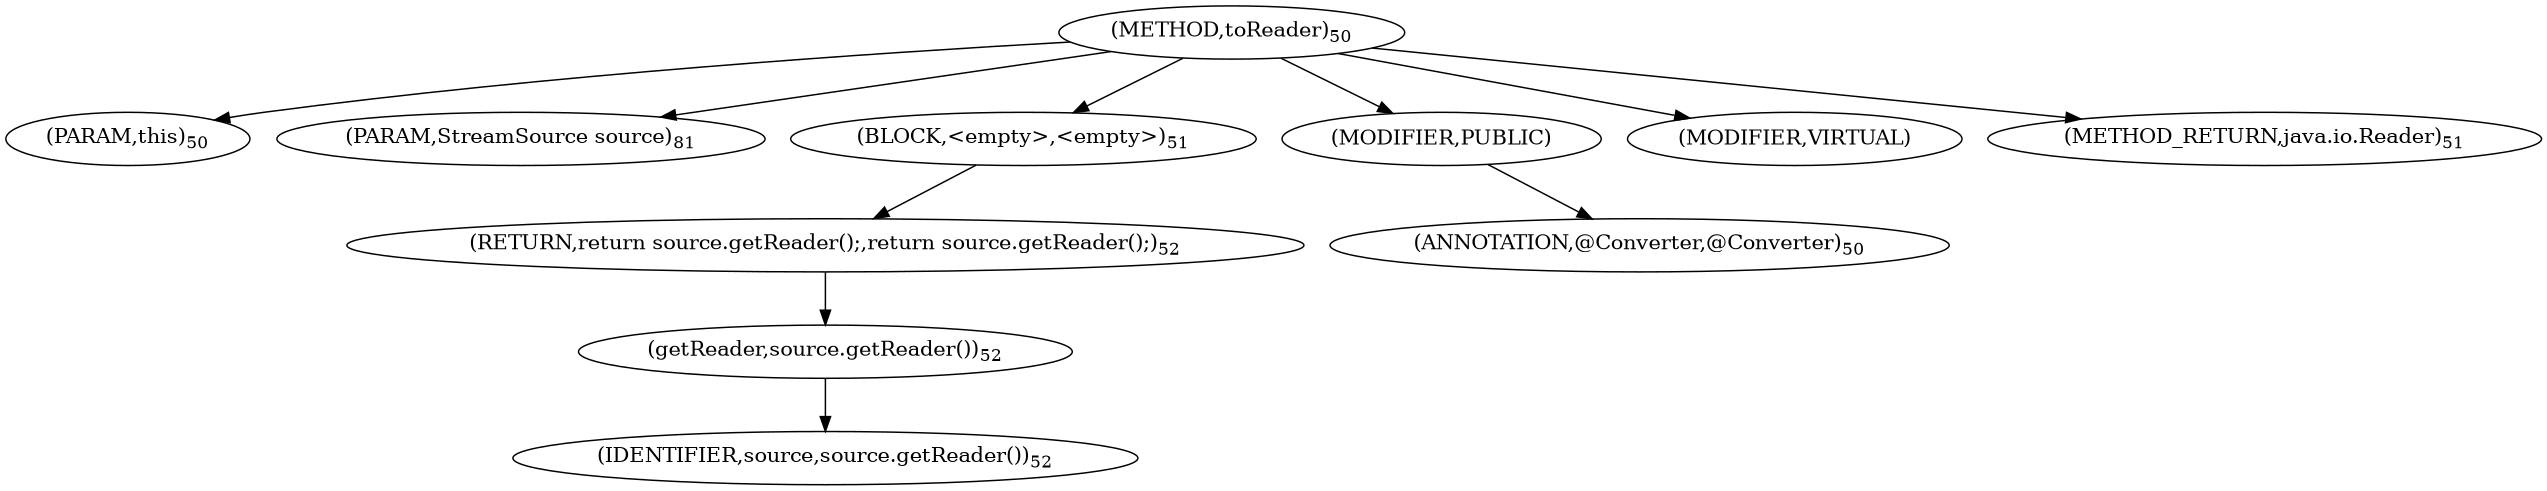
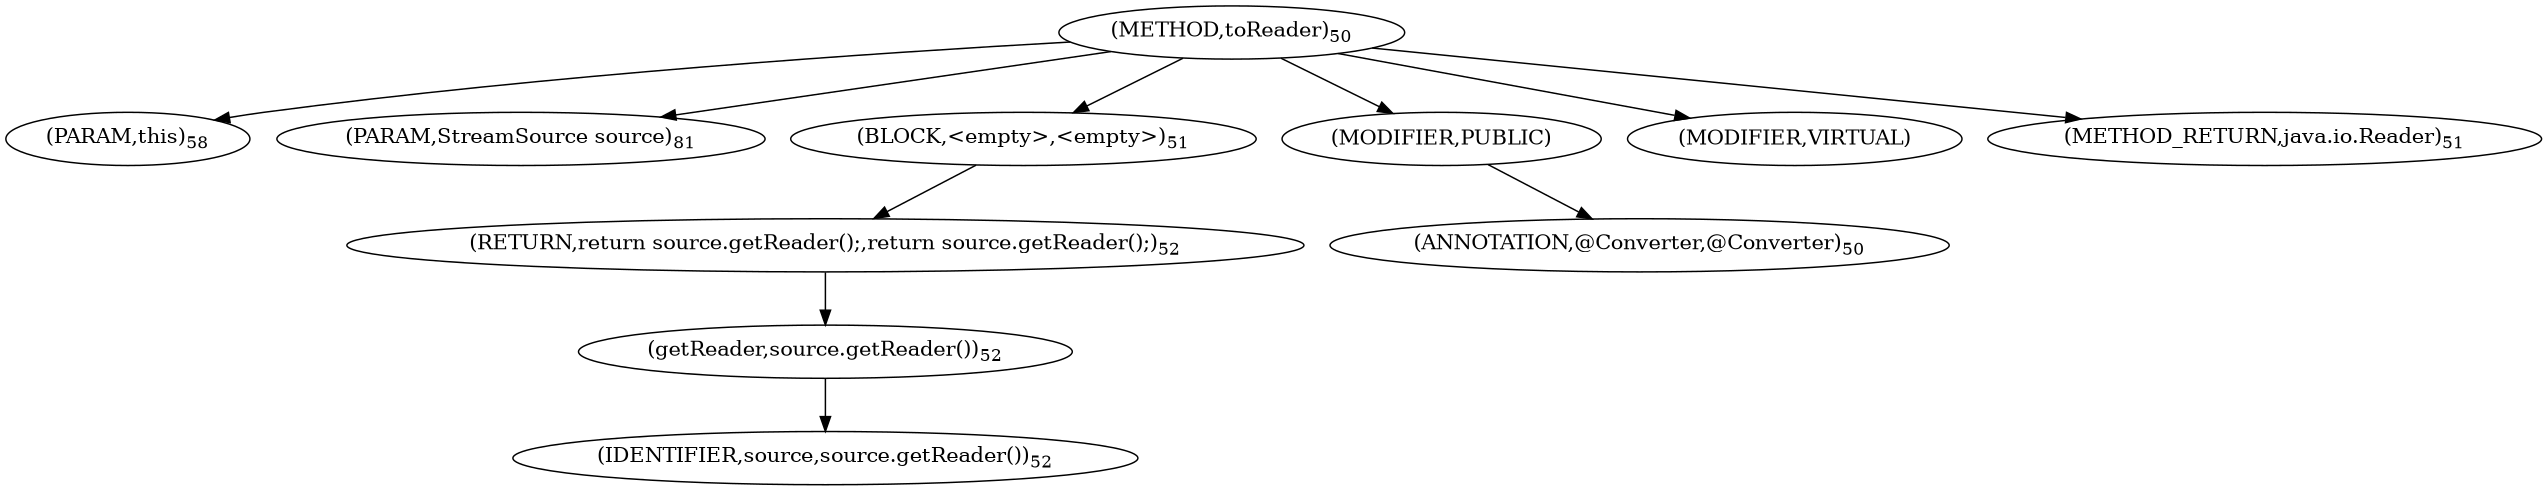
node "(PARAM,this)": text "50" -> "58"
